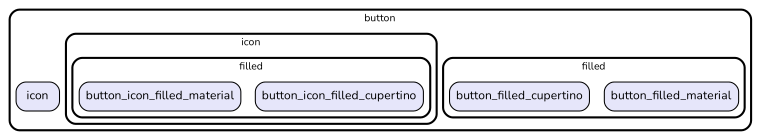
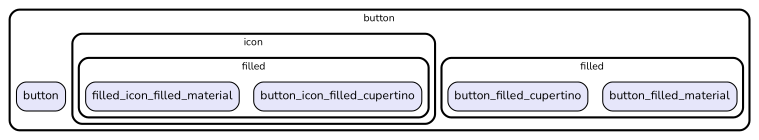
node "icon": label "icon" -> "button"
node "button_icon_filled_material": label "button_icon_filled_material" -> "filled_icon_filled_material"
